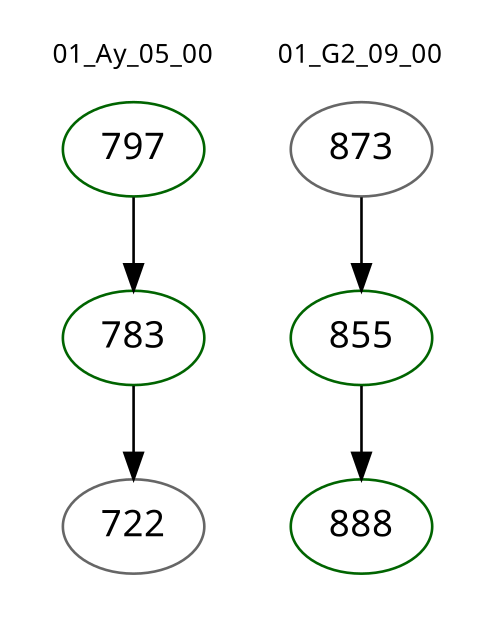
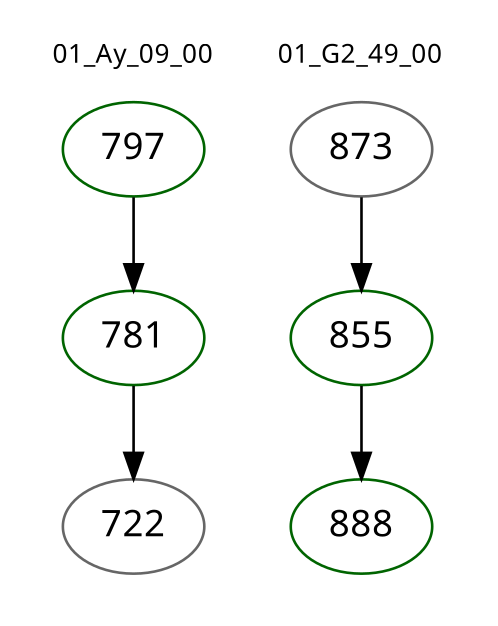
cluster "01_Ay_05_00": label "01_Ay_05_00" -> "01_Ay_09_00"
cluster "01_G2_09_00": label "01_G2_09_00" -> "01_G2_49_00"
node "783": label "783" -> "781"
